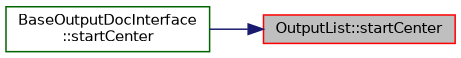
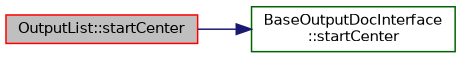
edge "BaseOutputDocInterface ::startCenter" -> "OutputList::startCenter": reversed
